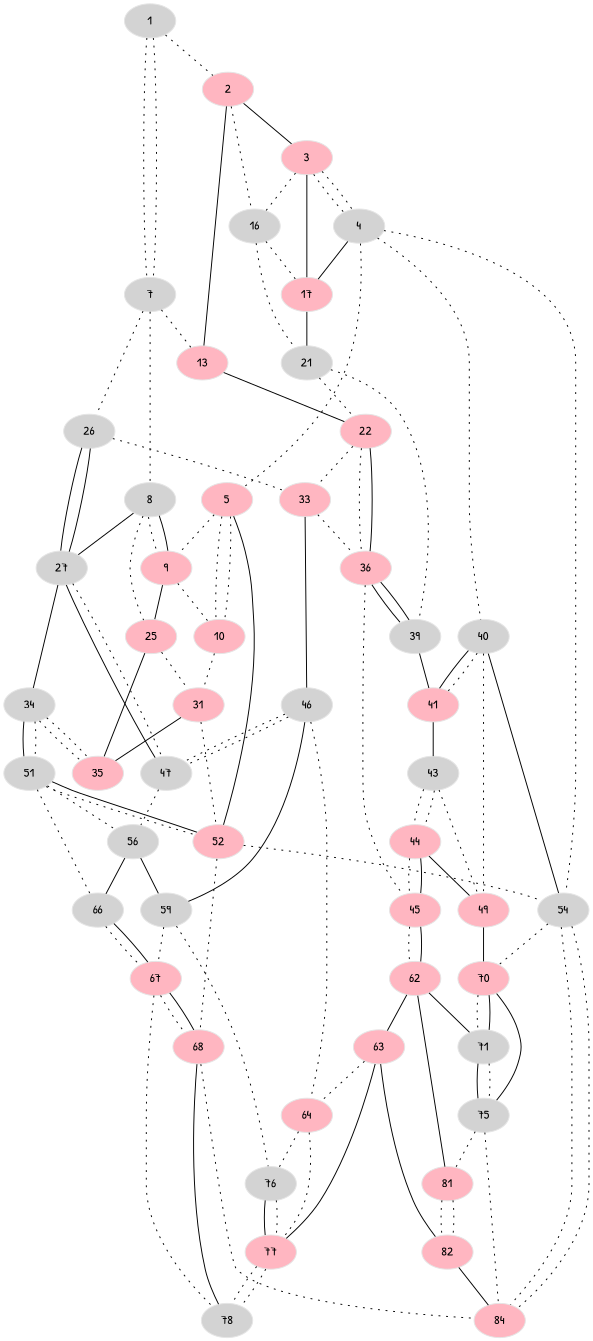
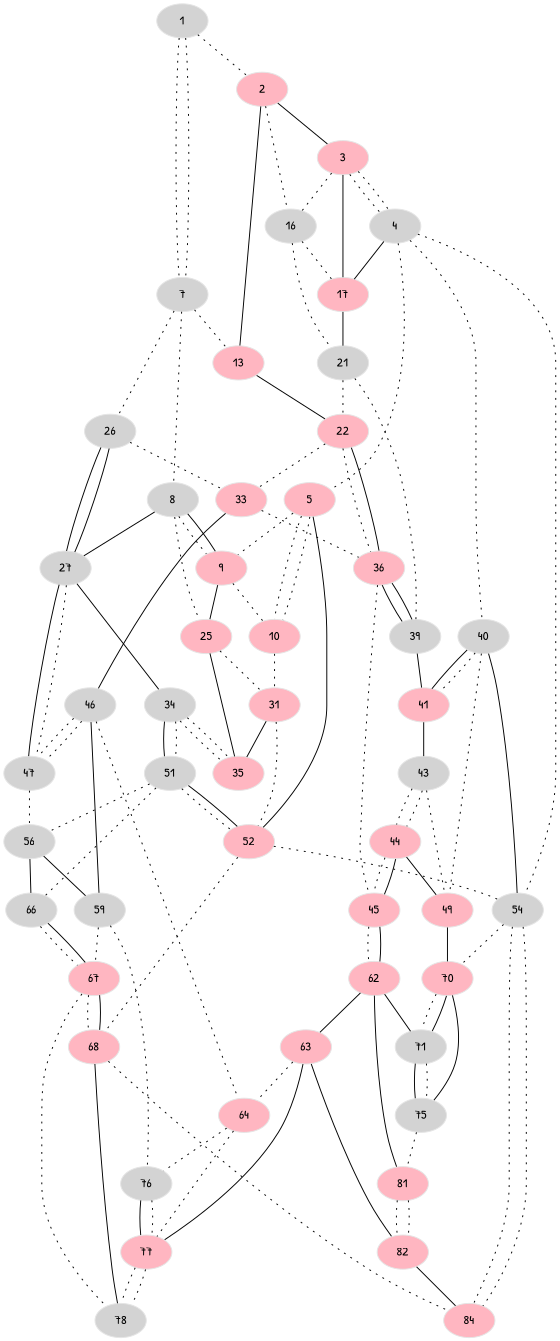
edge "75" -- "84": removed
